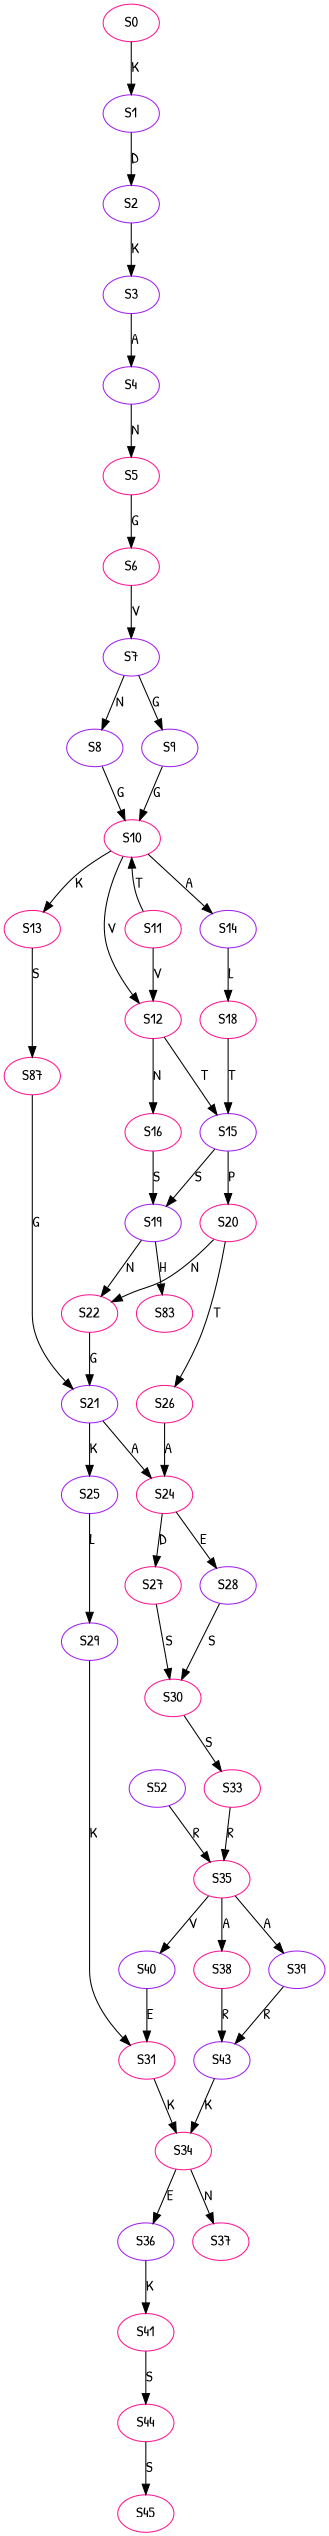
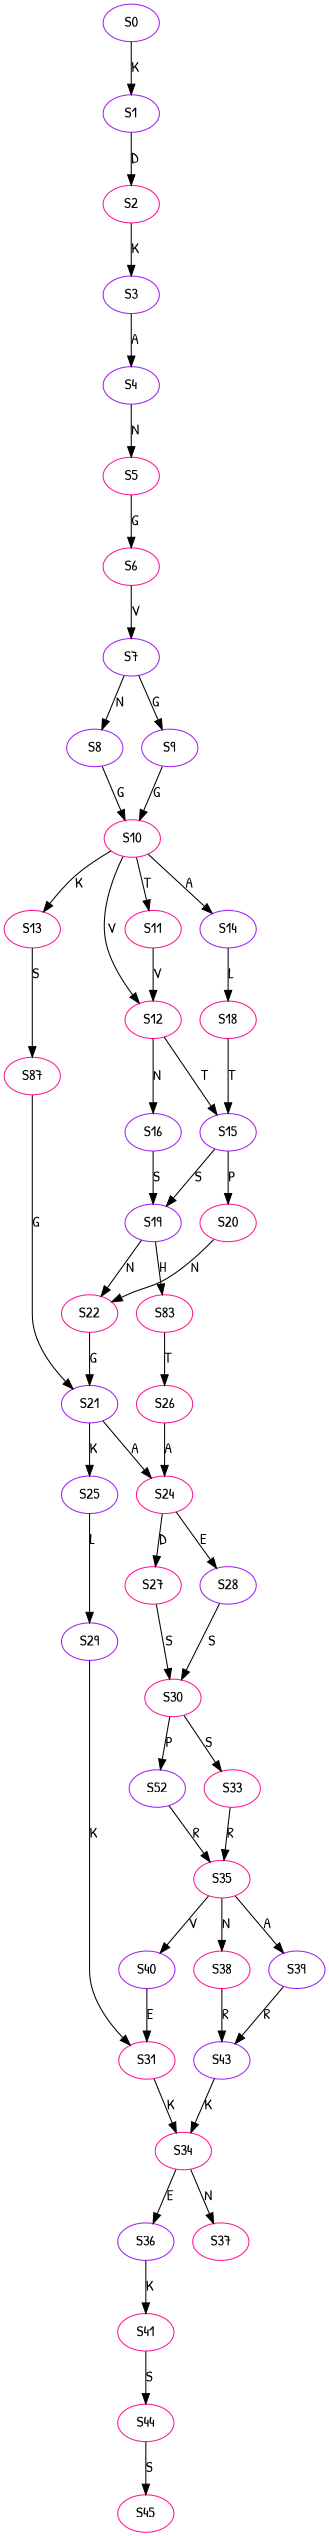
node "S0": color deeppink -> purple
node "S2": color purple -> deeppink
edge "S11" -> "S10": reversed
node "S16": color deeppink -> purple
edge "S20" -> "S26": now "S83" -> "S26"
edge "S30" -> "S52": added, label "P"
edge "S35" -> "S38": label "A" -> "N"
